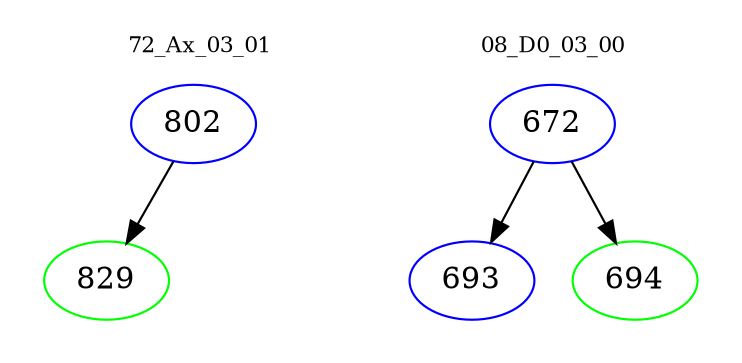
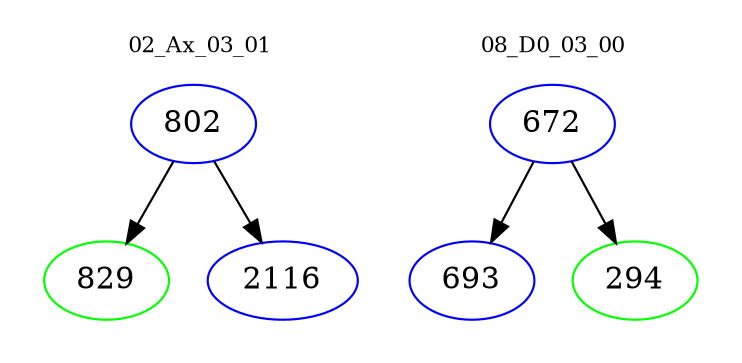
cluster "72_Ax_03_01": label "72_Ax_03_01" -> "02_Ax_03_01"
node "2116": added
node "694": label "694" -> "294"
